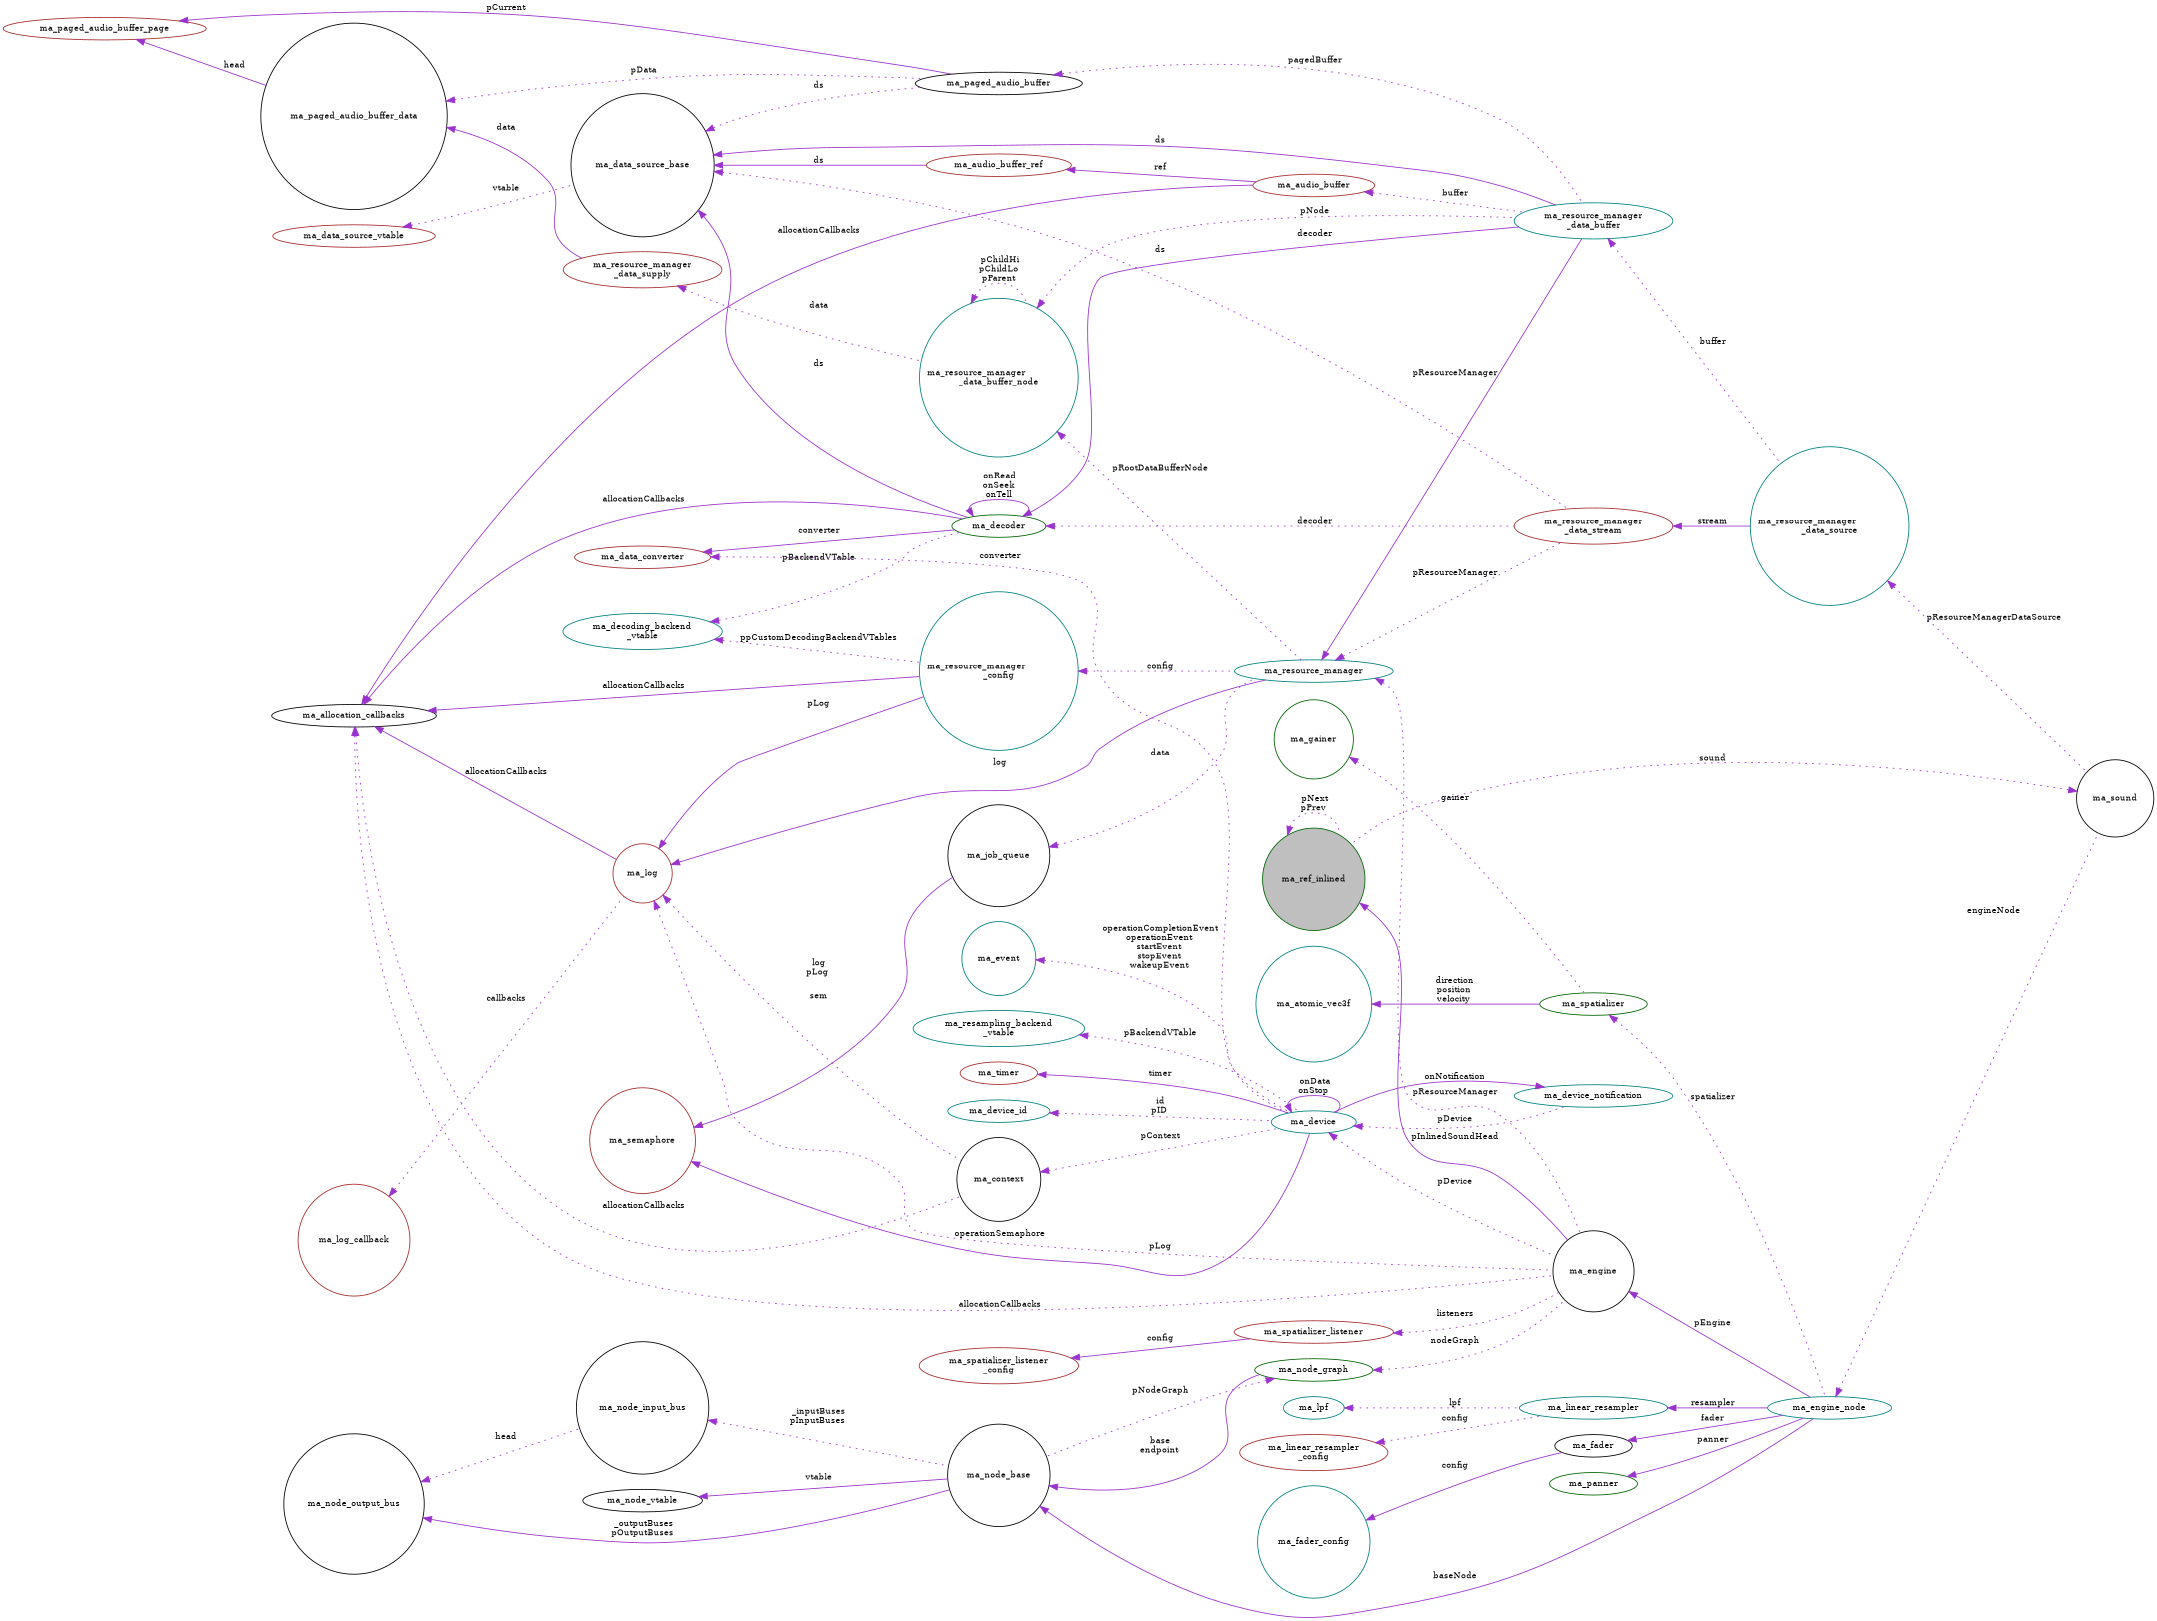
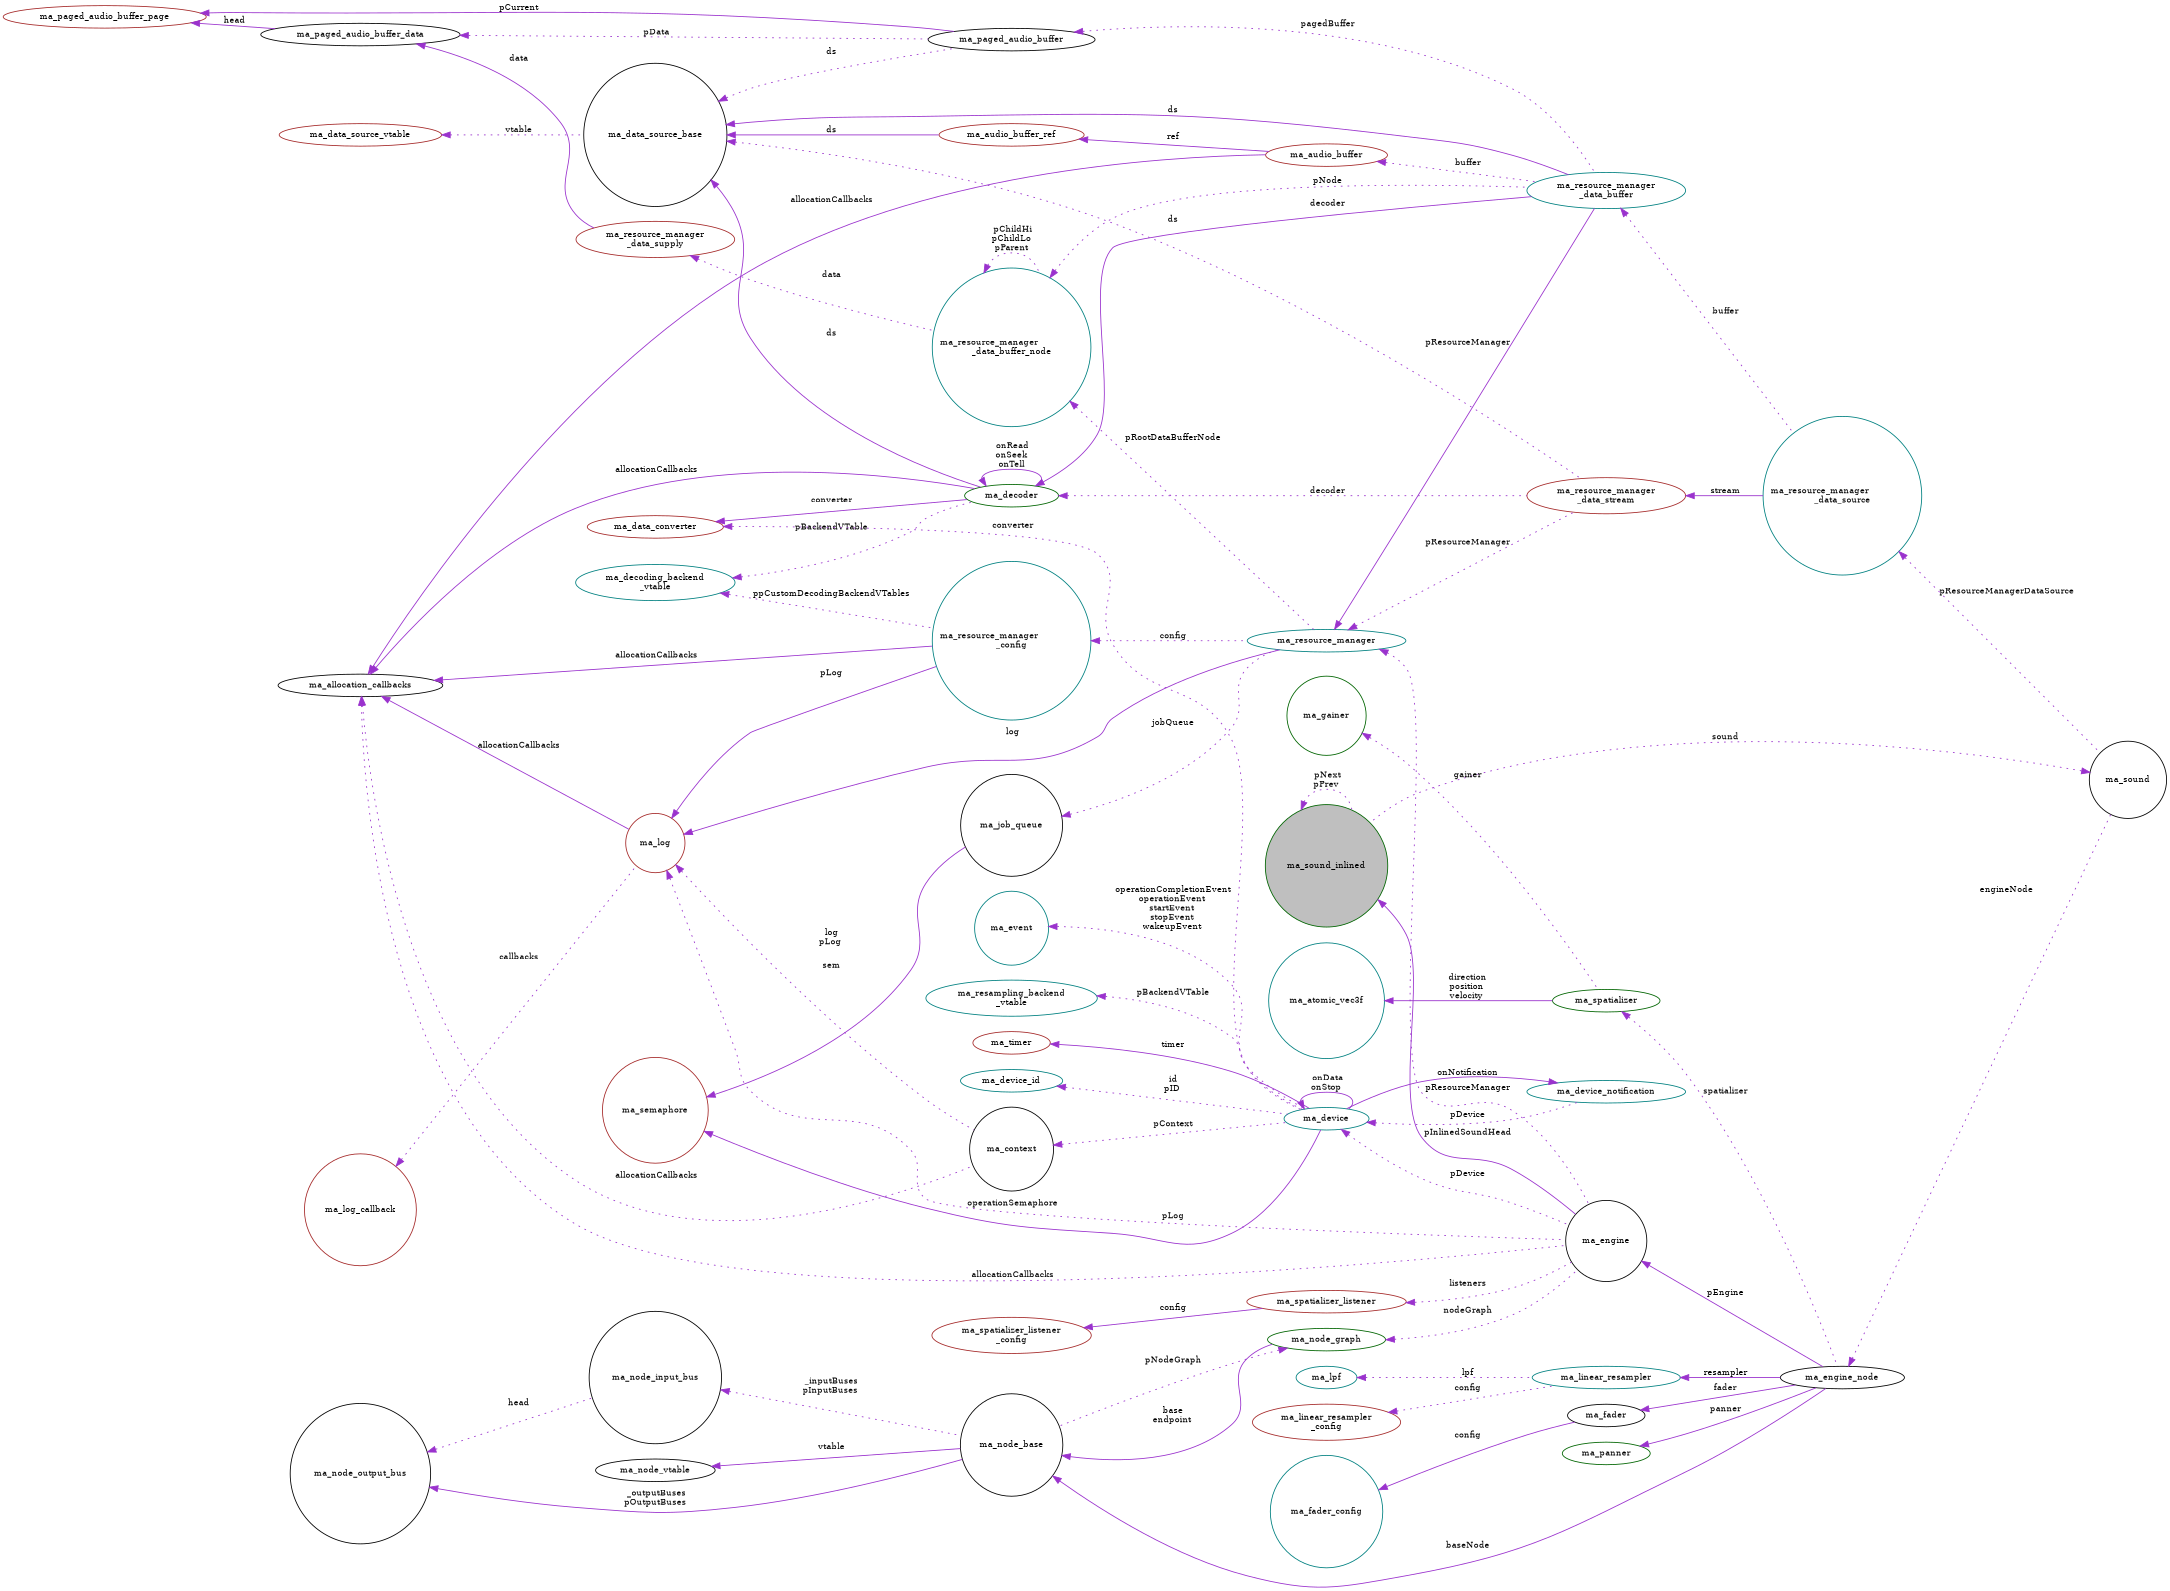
node "ma_paged_audio_buffer_data": shape circle -> ellipse
edge "ma_resource_manager" -> "ma_job_queue": label " data" -> " jobQueue"
node "ma_ref_inlined": label "ma_ref_inlined" -> "ma_sound_inlined"
node "ma_engine_node": color teal -> black
